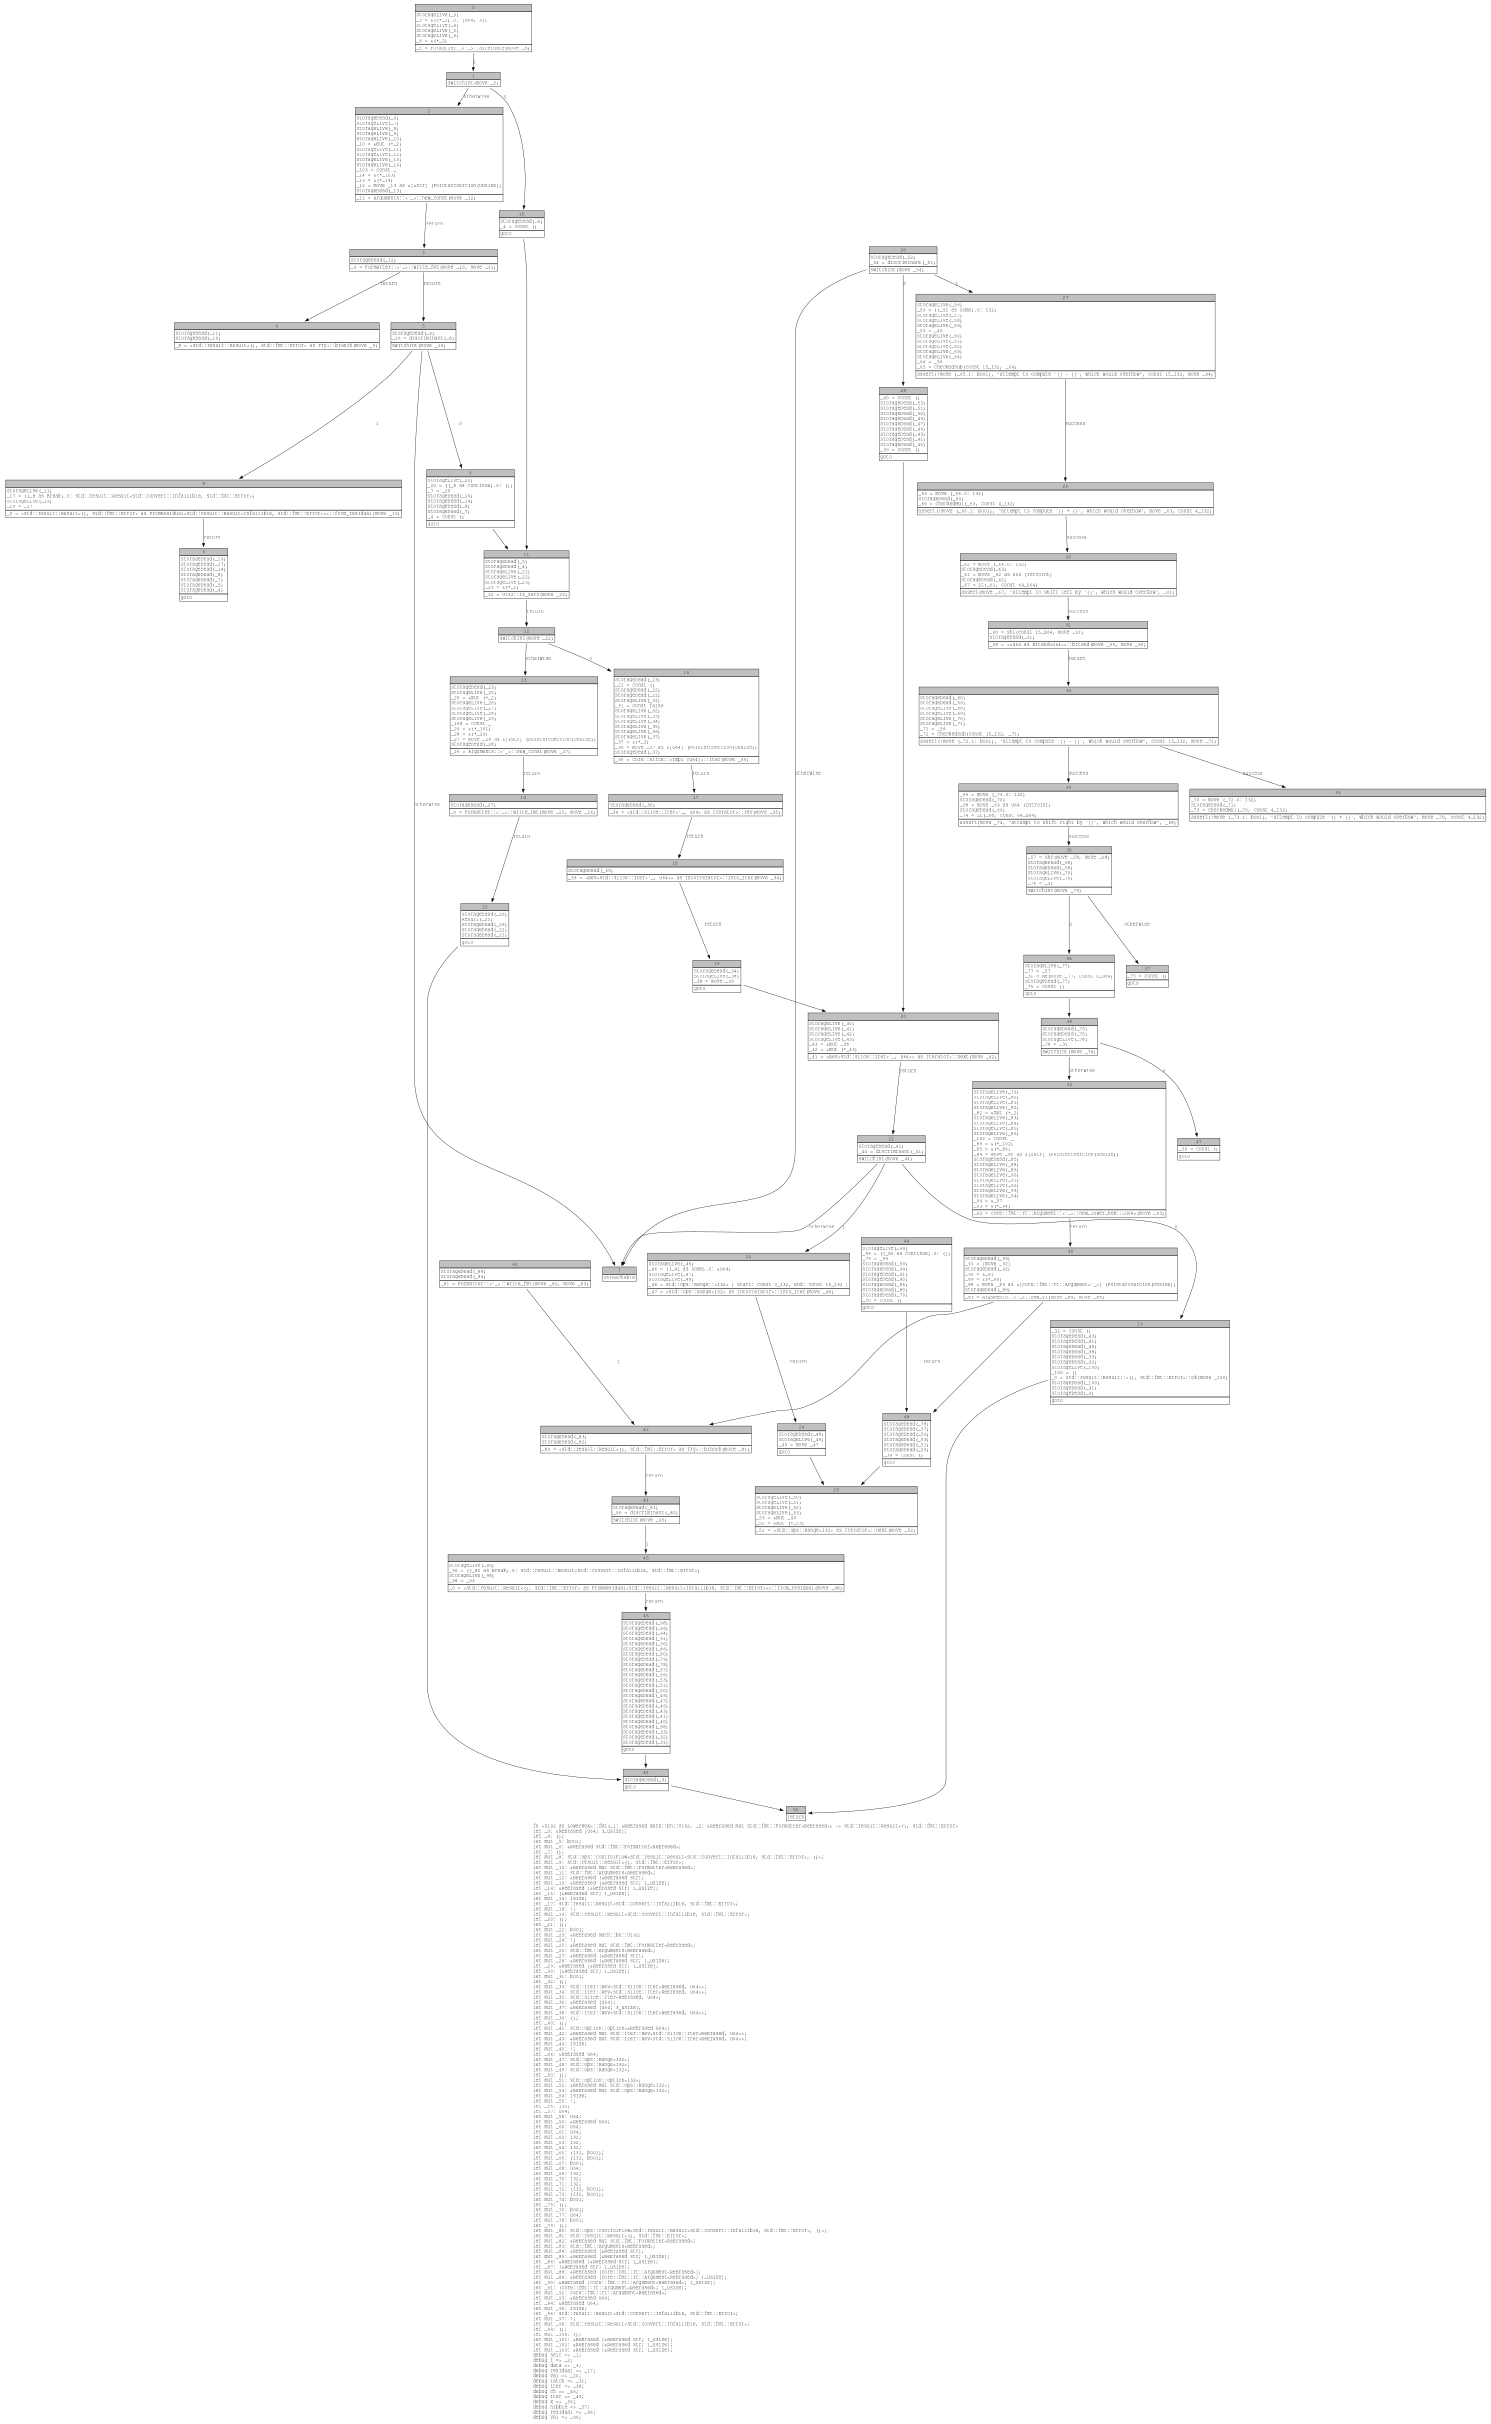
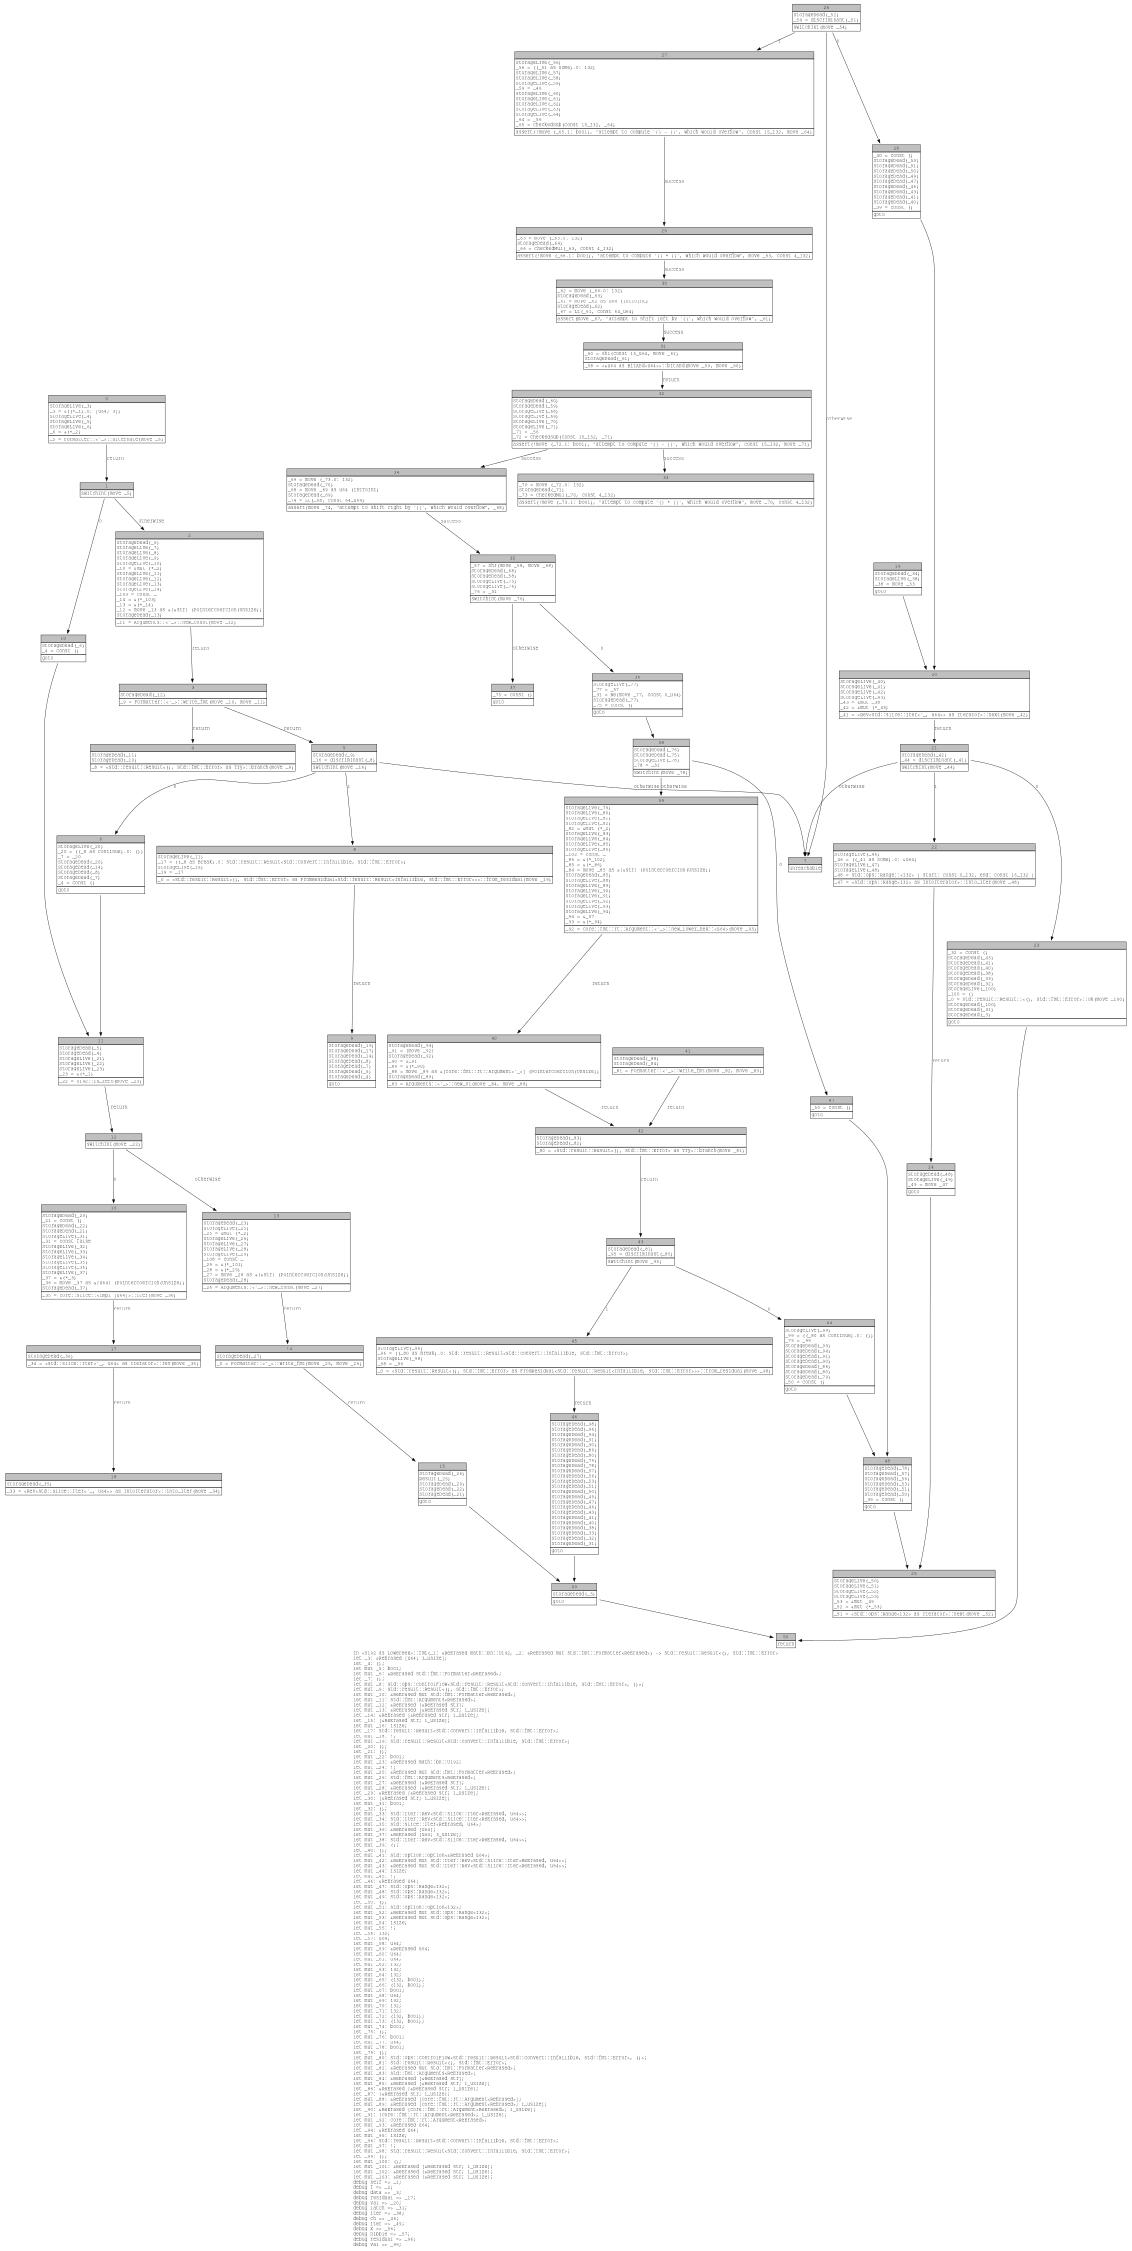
edge "0" -> "1": label "1" -> "return"
edge "18" -> "19": removed, label "return"
edge "43" -> "44": added, label "0"
edge "40" -> "48": now "47" -> "48"
edge "41" -> "42": label "1" -> "return"
